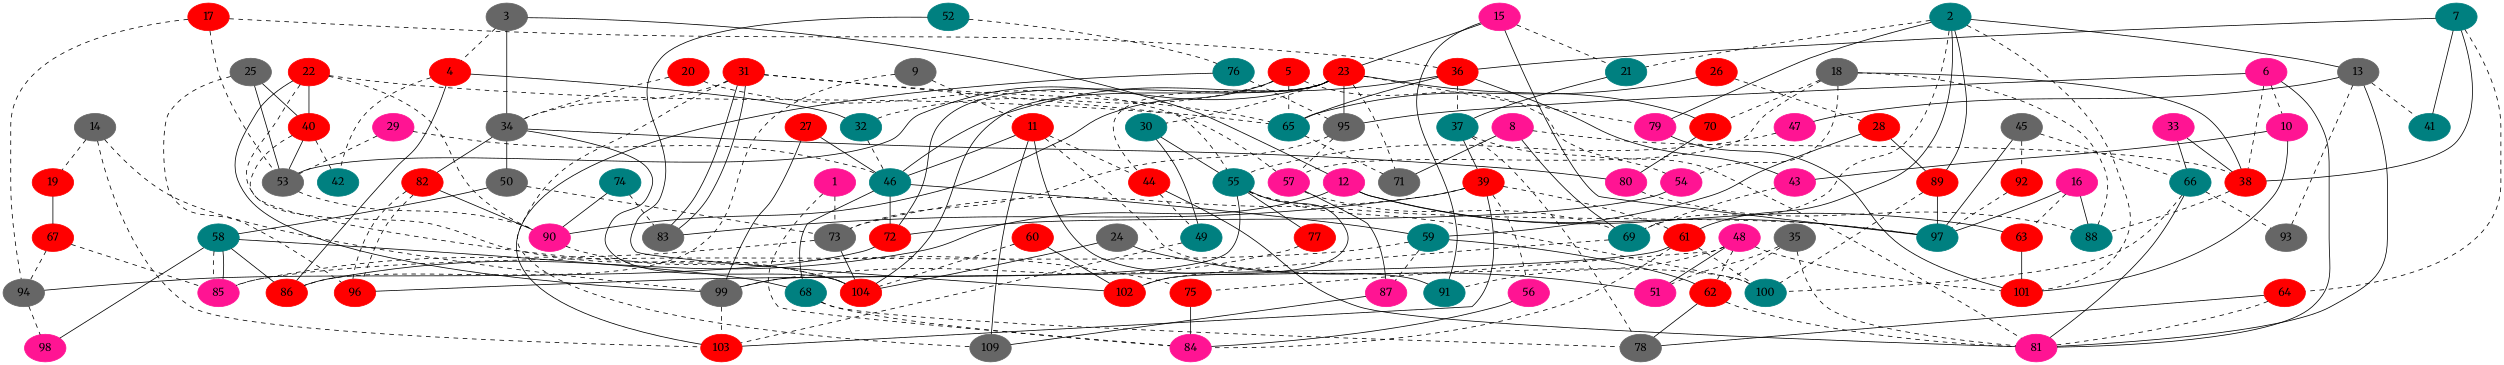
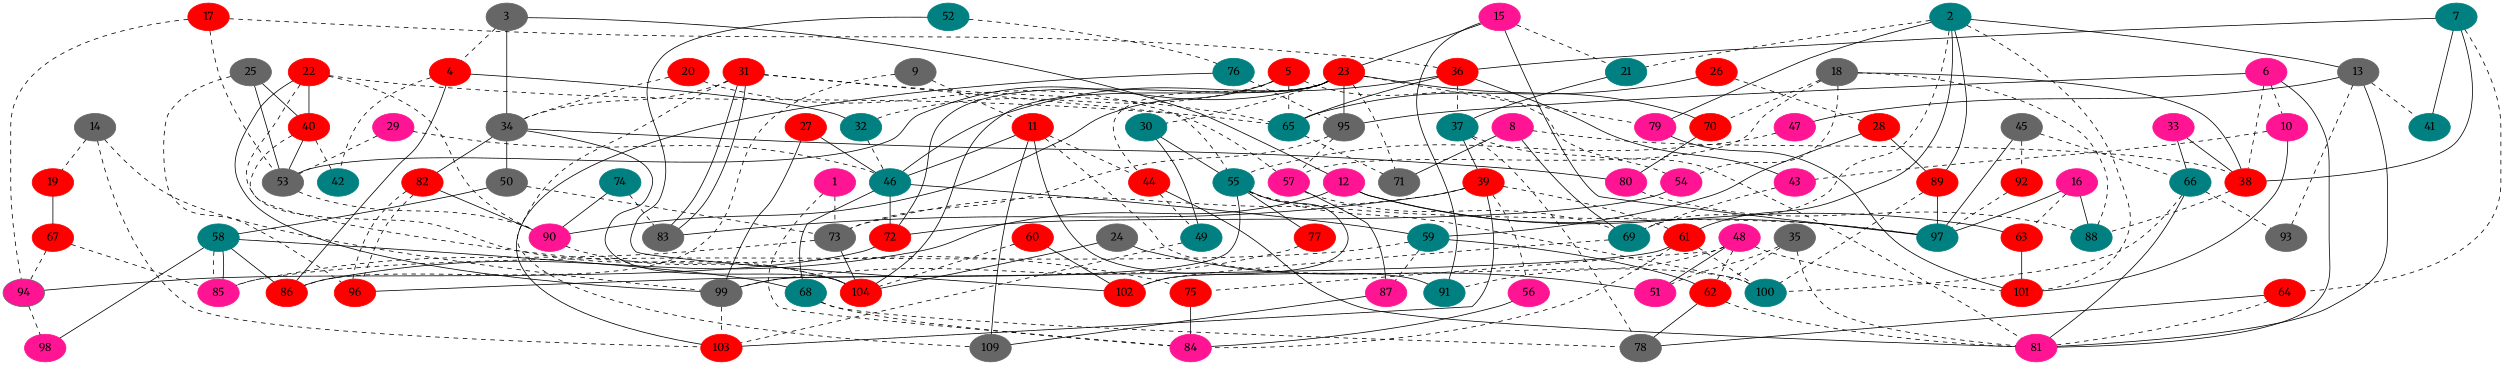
edge "10" -- "43": style solid -> dashed
node "94": fillcolor gray40 -> deeppink
